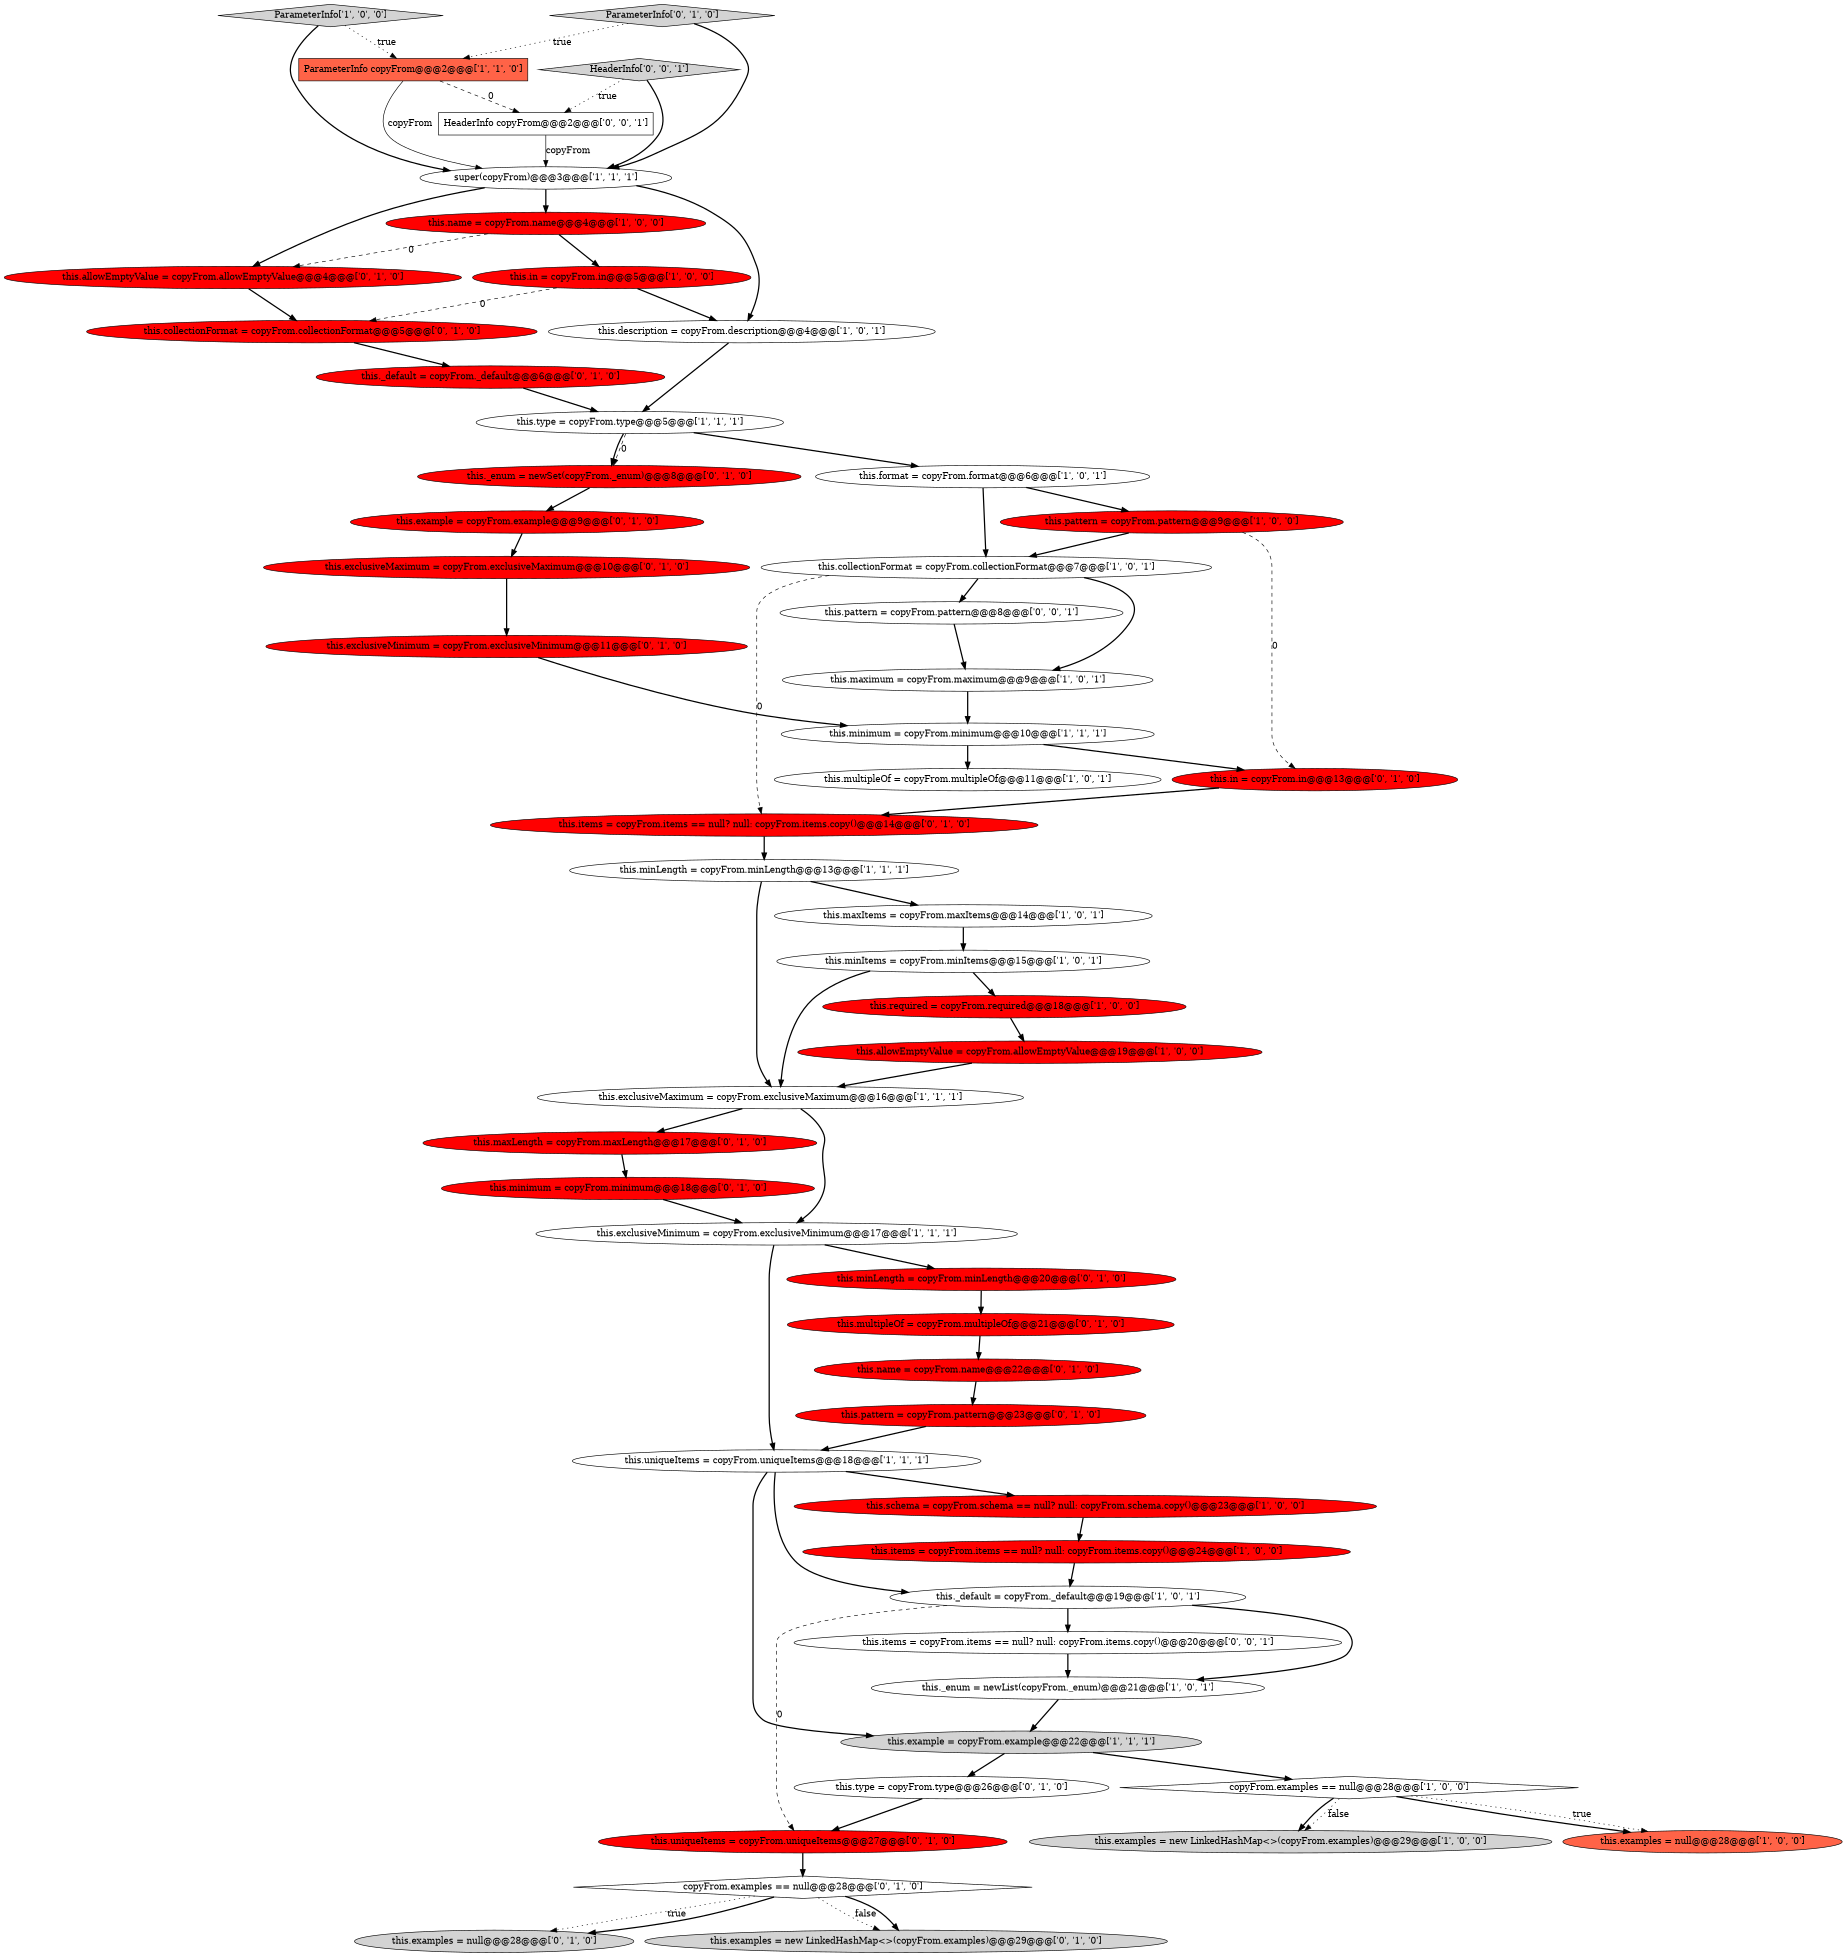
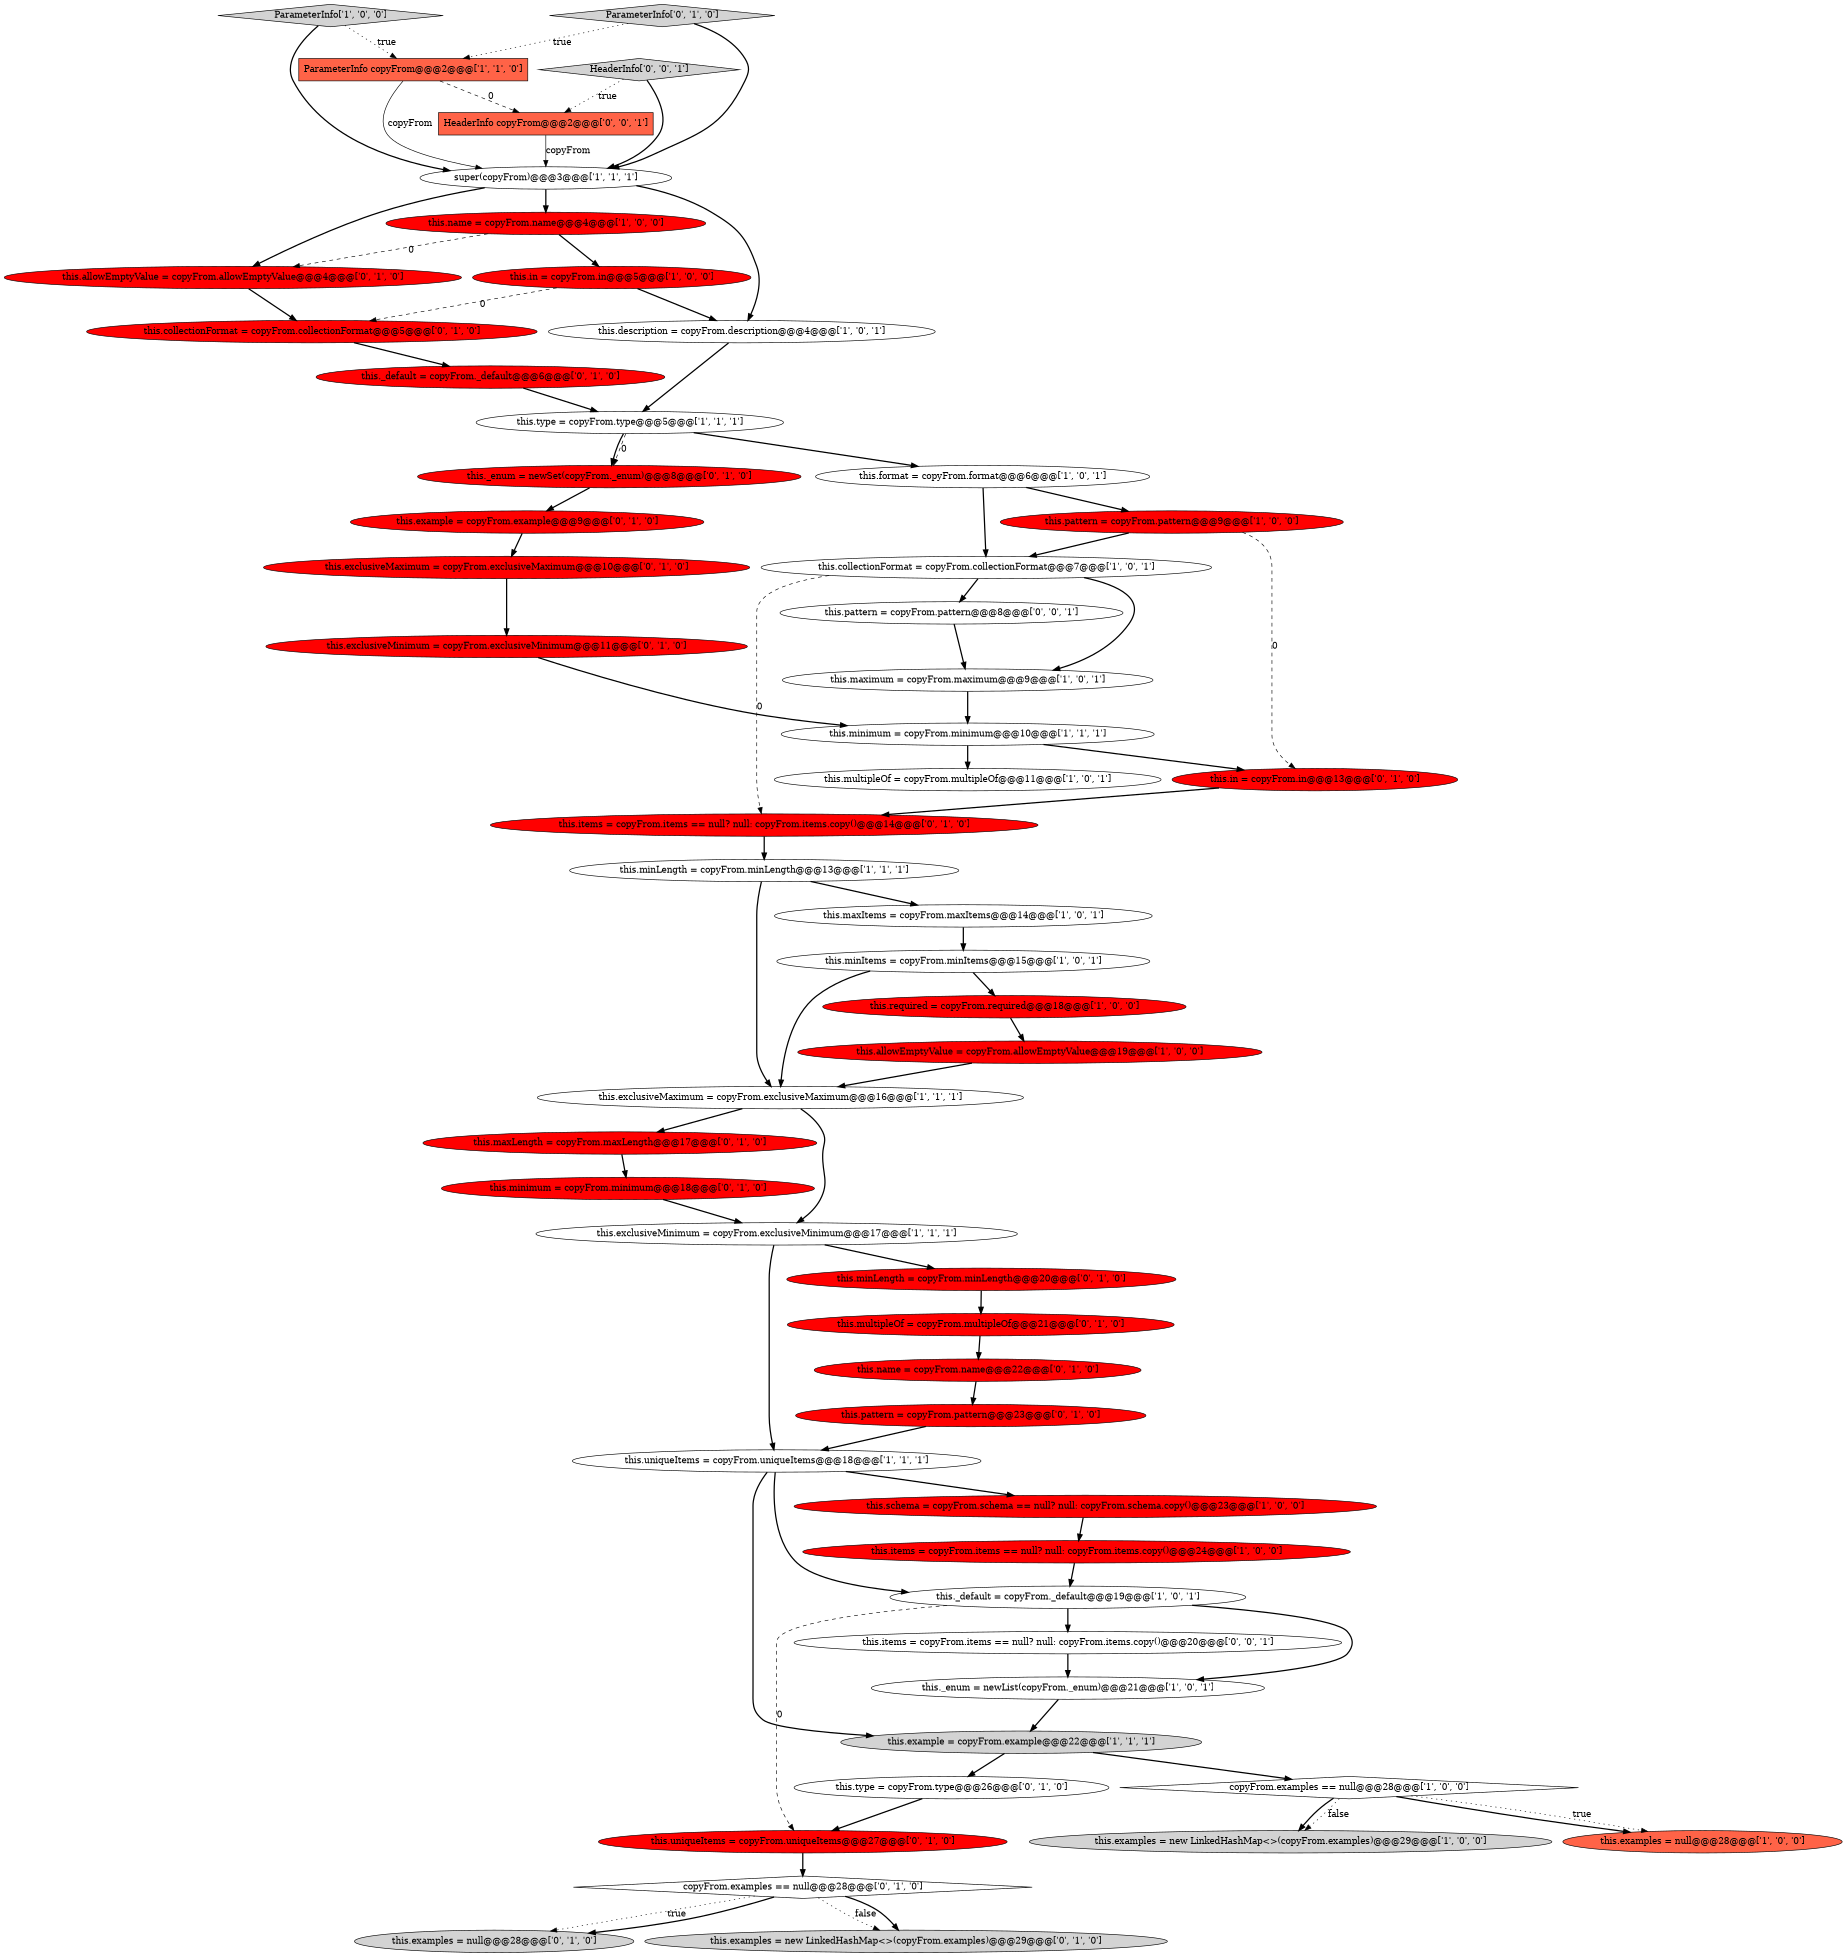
node "HeaderInfo copyFrom@@@2@@@['0', '0', '1']": fillcolor white -> tomato
